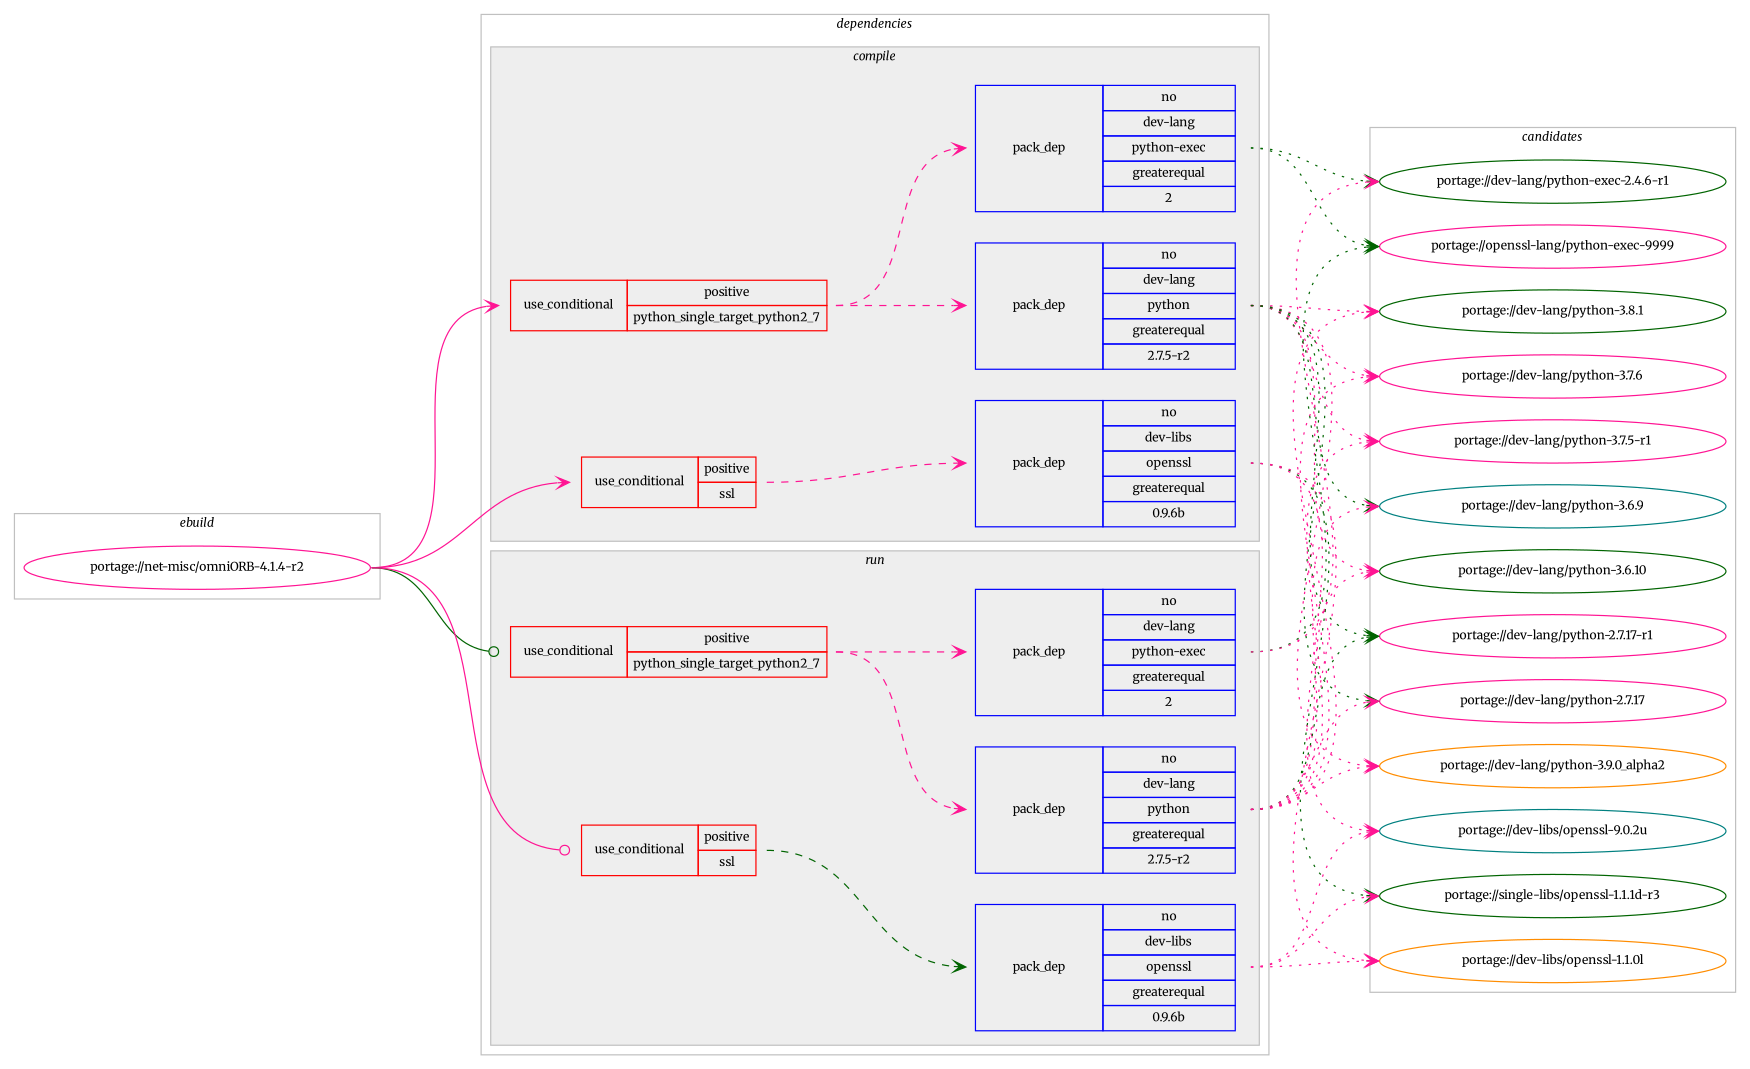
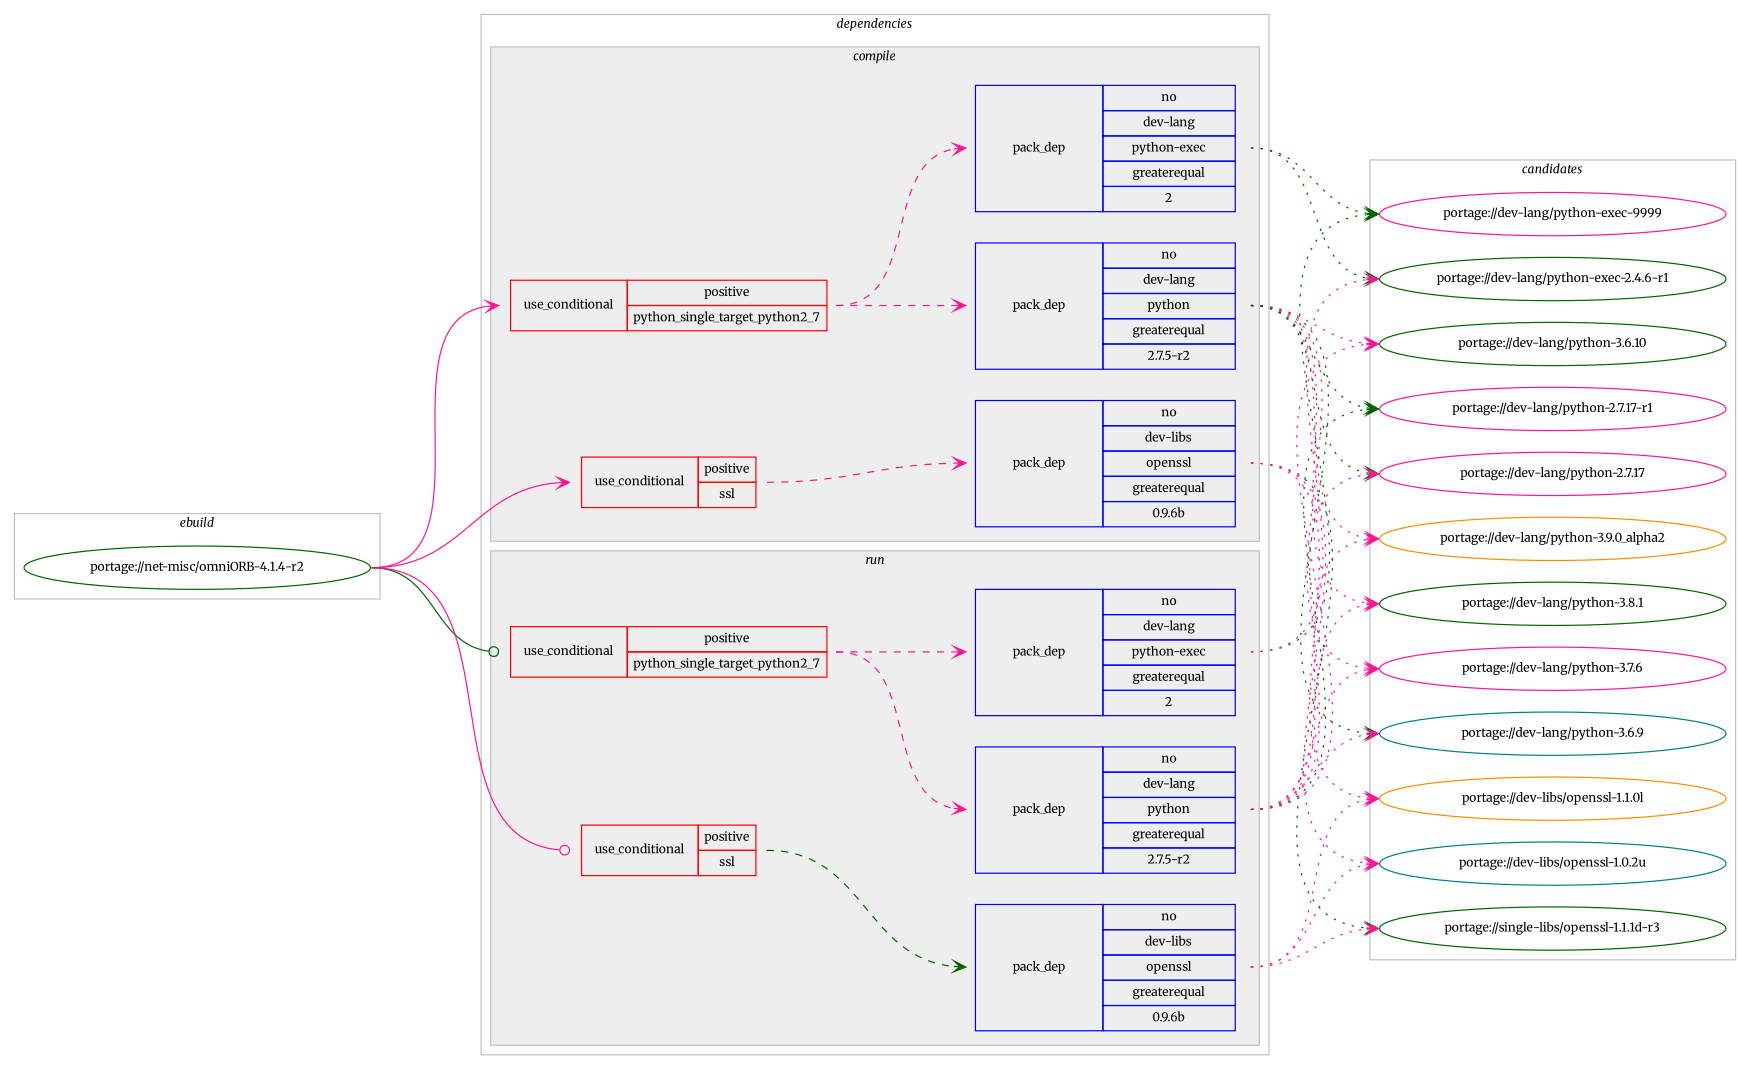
node "portage://openssl-lang/python-exec-9999": label "portage://openssl-lang/python-exec-9999" -> "portage://dev-lang/python-exec-9999"
node "portage://dev-lang/python-3.7.5-r1": removed
node "portage://net-misc/omniORB-4.1.4-r2": color deeppink -> darkgreen
node "portage://dev-libs/openssl-9.0.2u": label "portage://dev-libs/openssl-9.0.2u" -> "portage://dev-libs/openssl-1.0.2u"
